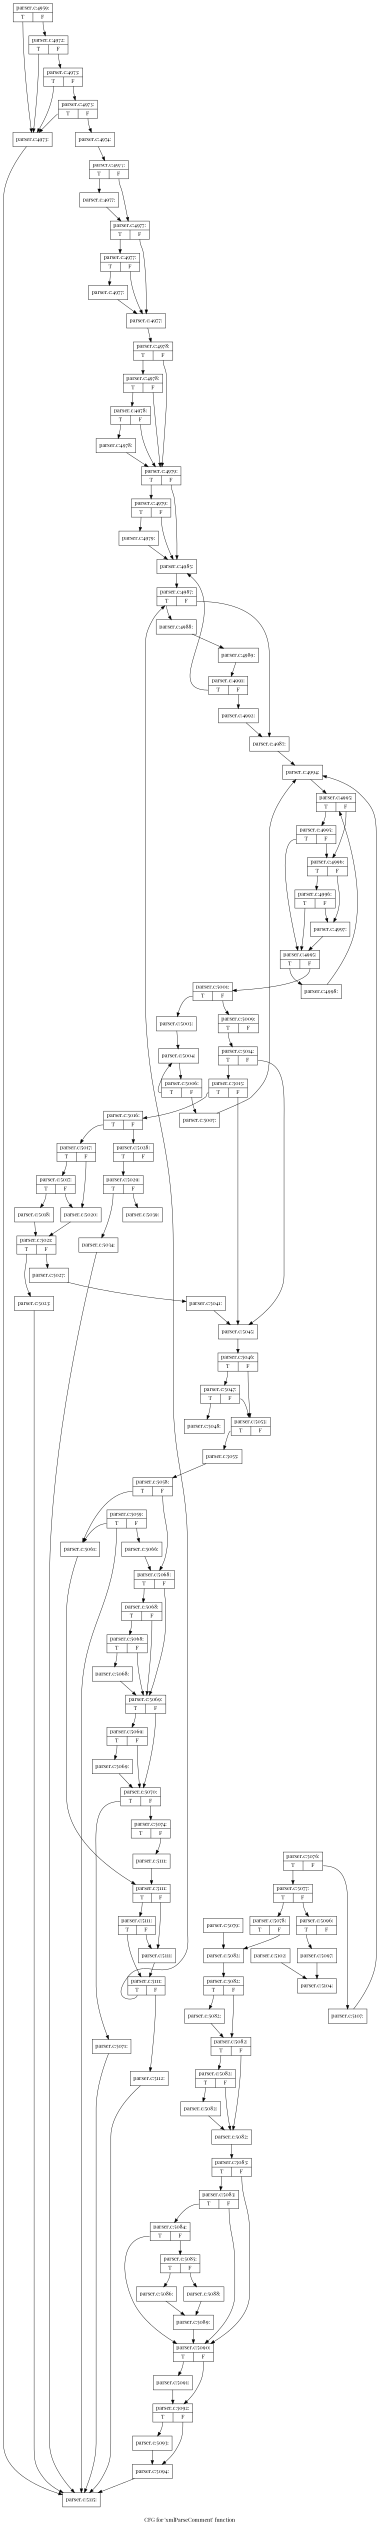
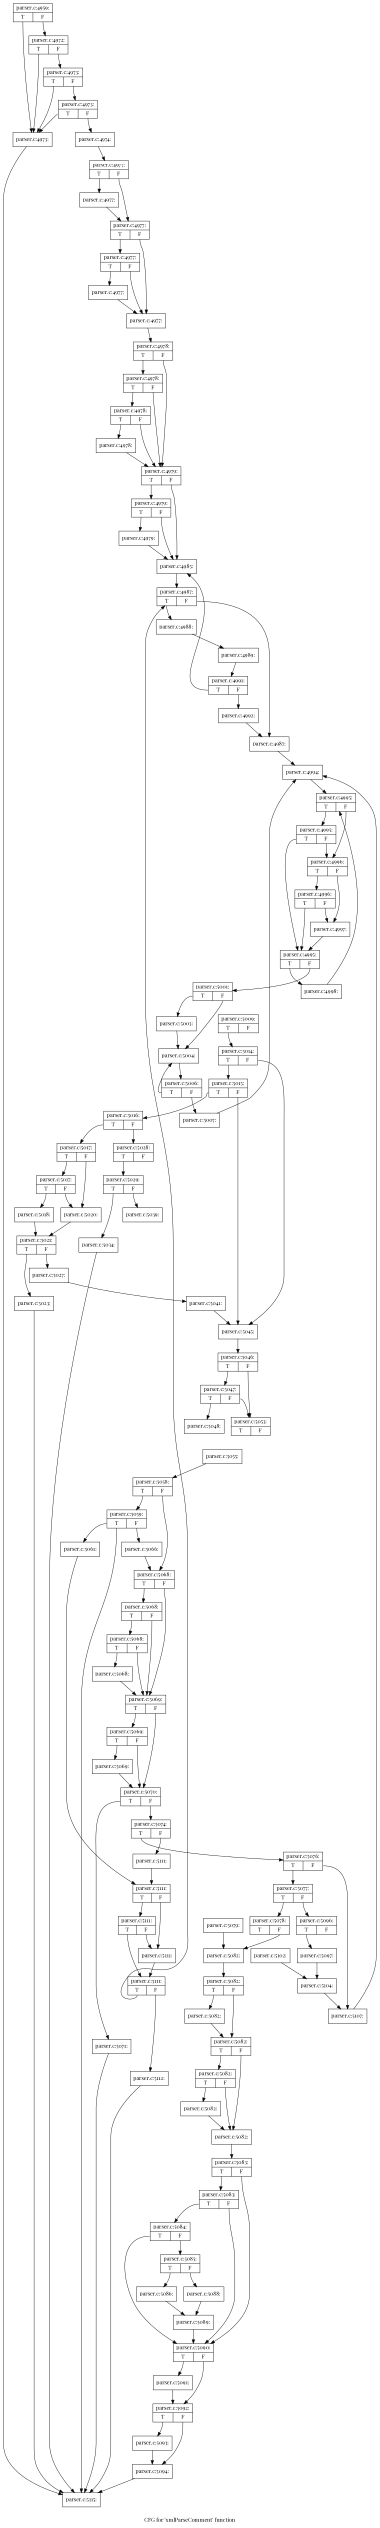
edge "parser.c:5001:" -> "parser.c:5009:": now "parser.c:5001:" -> "parser.c:5004:"
edge "parser.c:5053:" -> "parser.c:5055:": removed
edge "parser.c:5058:" -> "parser.c:5061:": now "parser.c:5058:" -> "parser.c:5059:"
edge "parser.c:5074:" -> "parser.c:5076:": added
edge "parser.c:5104:" -> "parser.c:5107:": added
